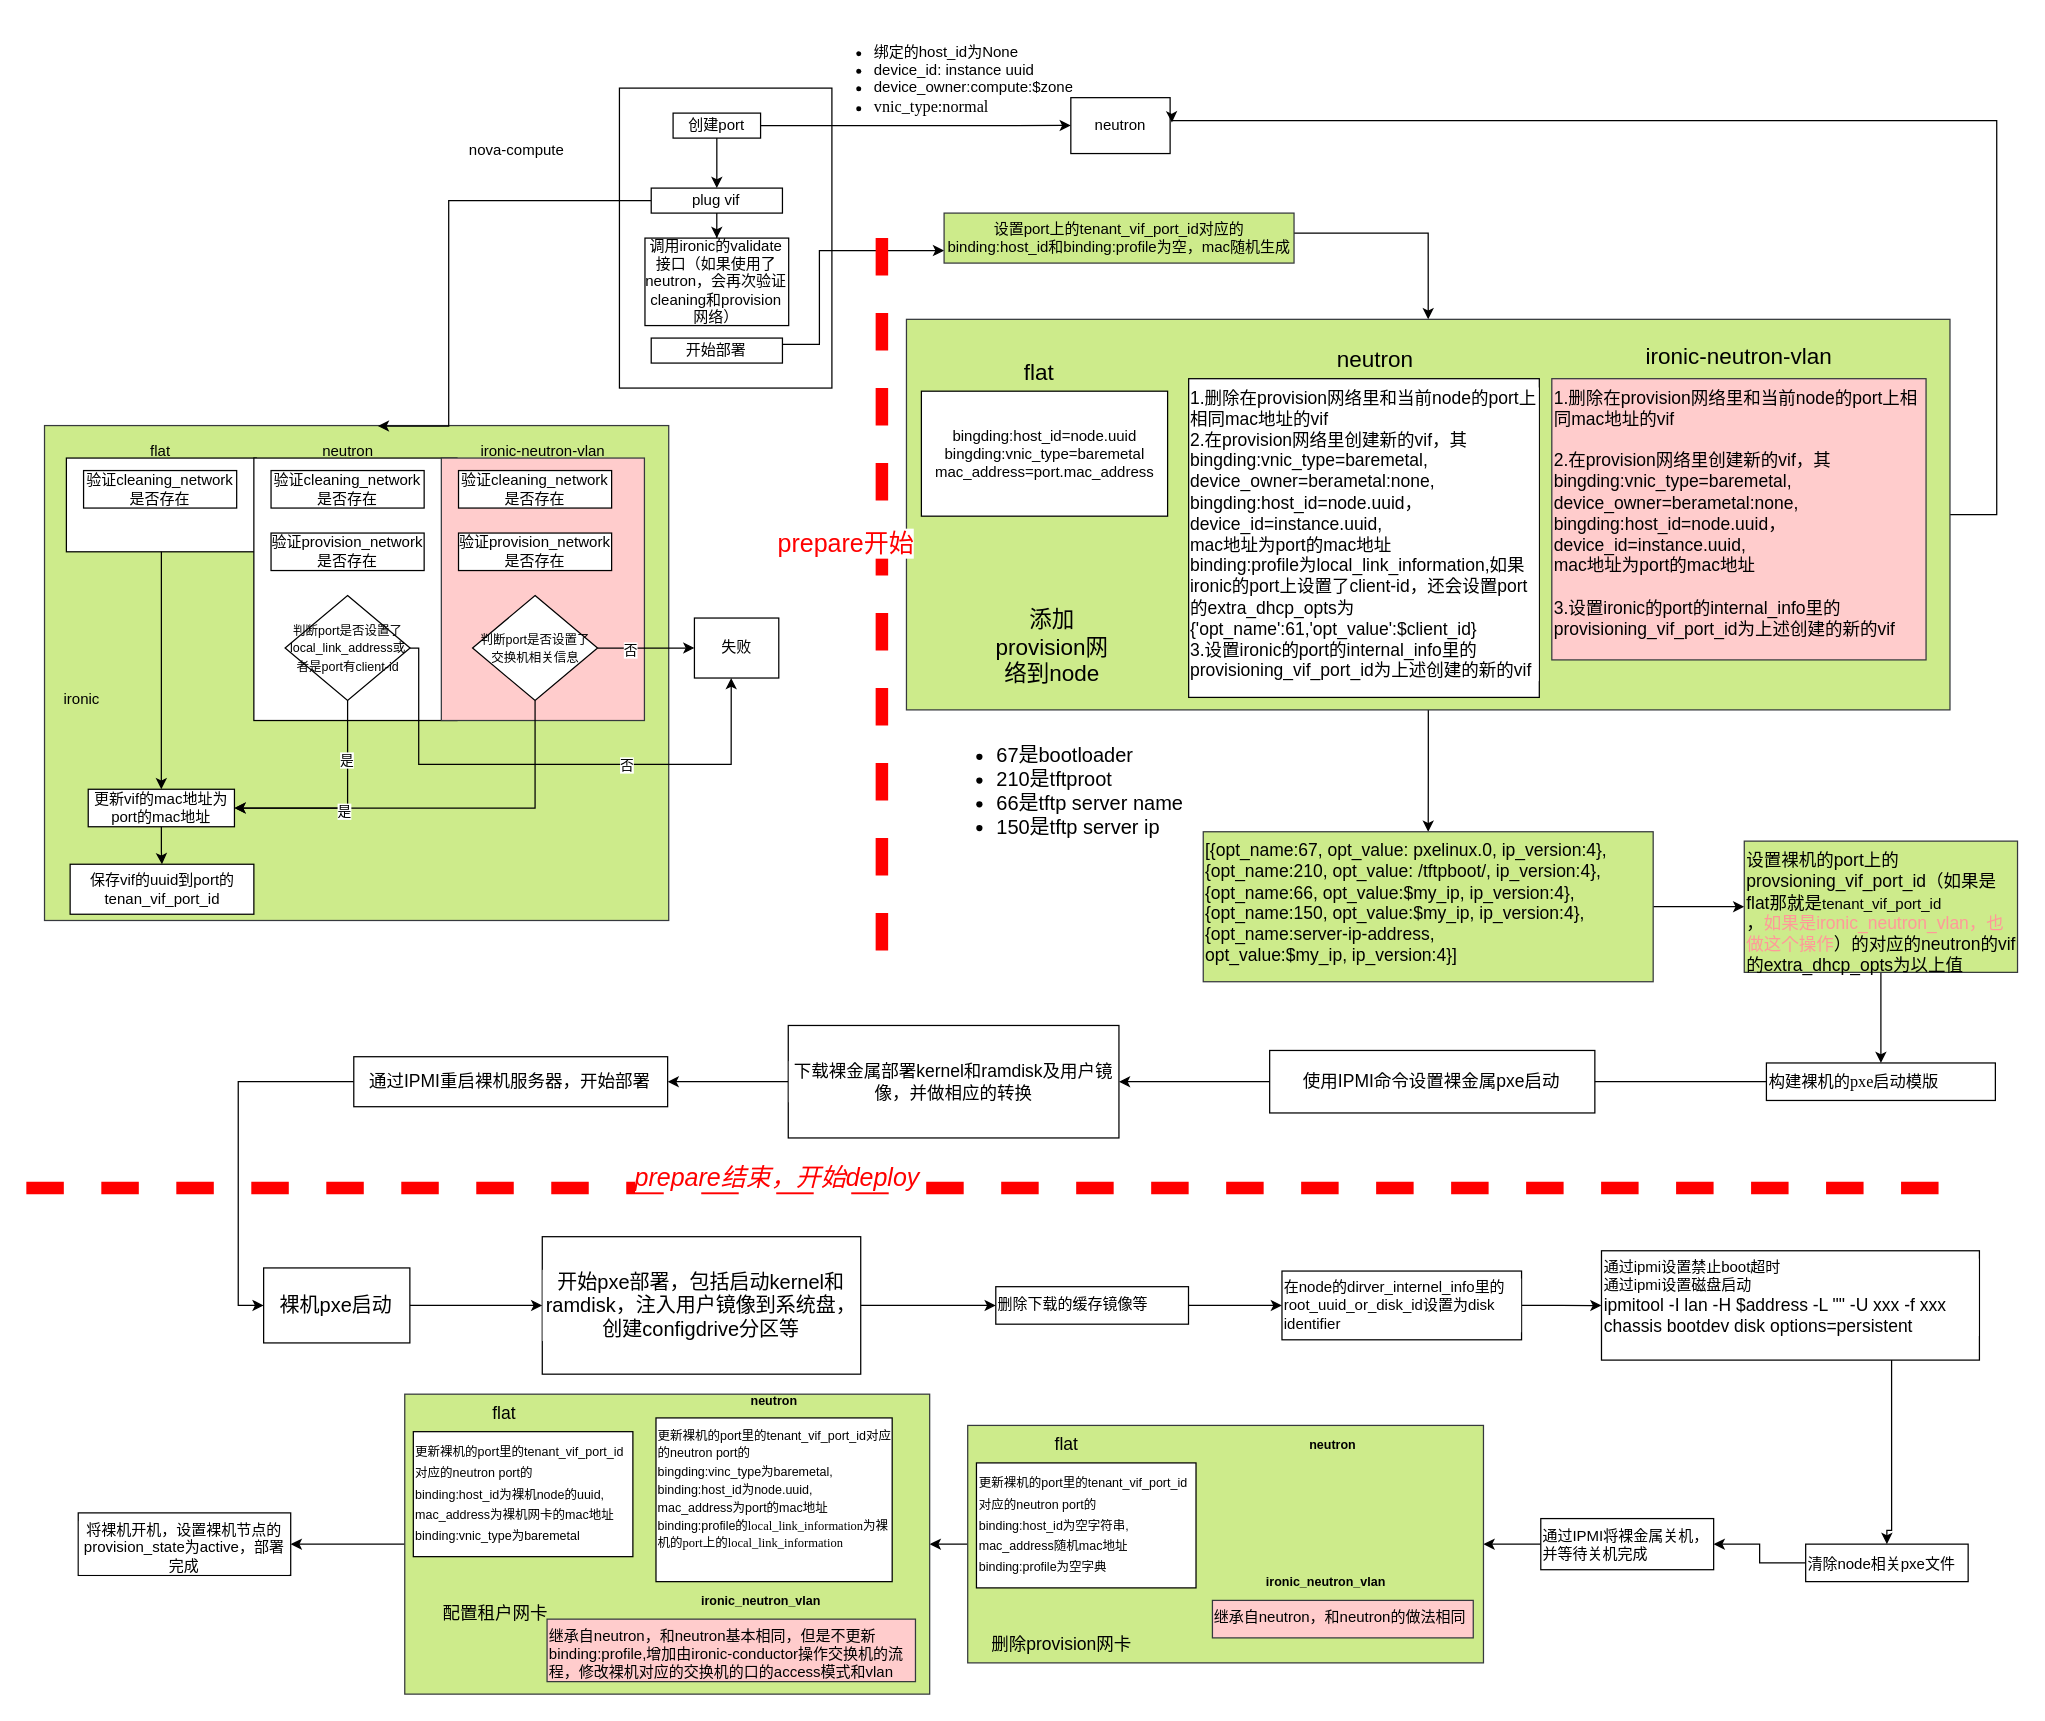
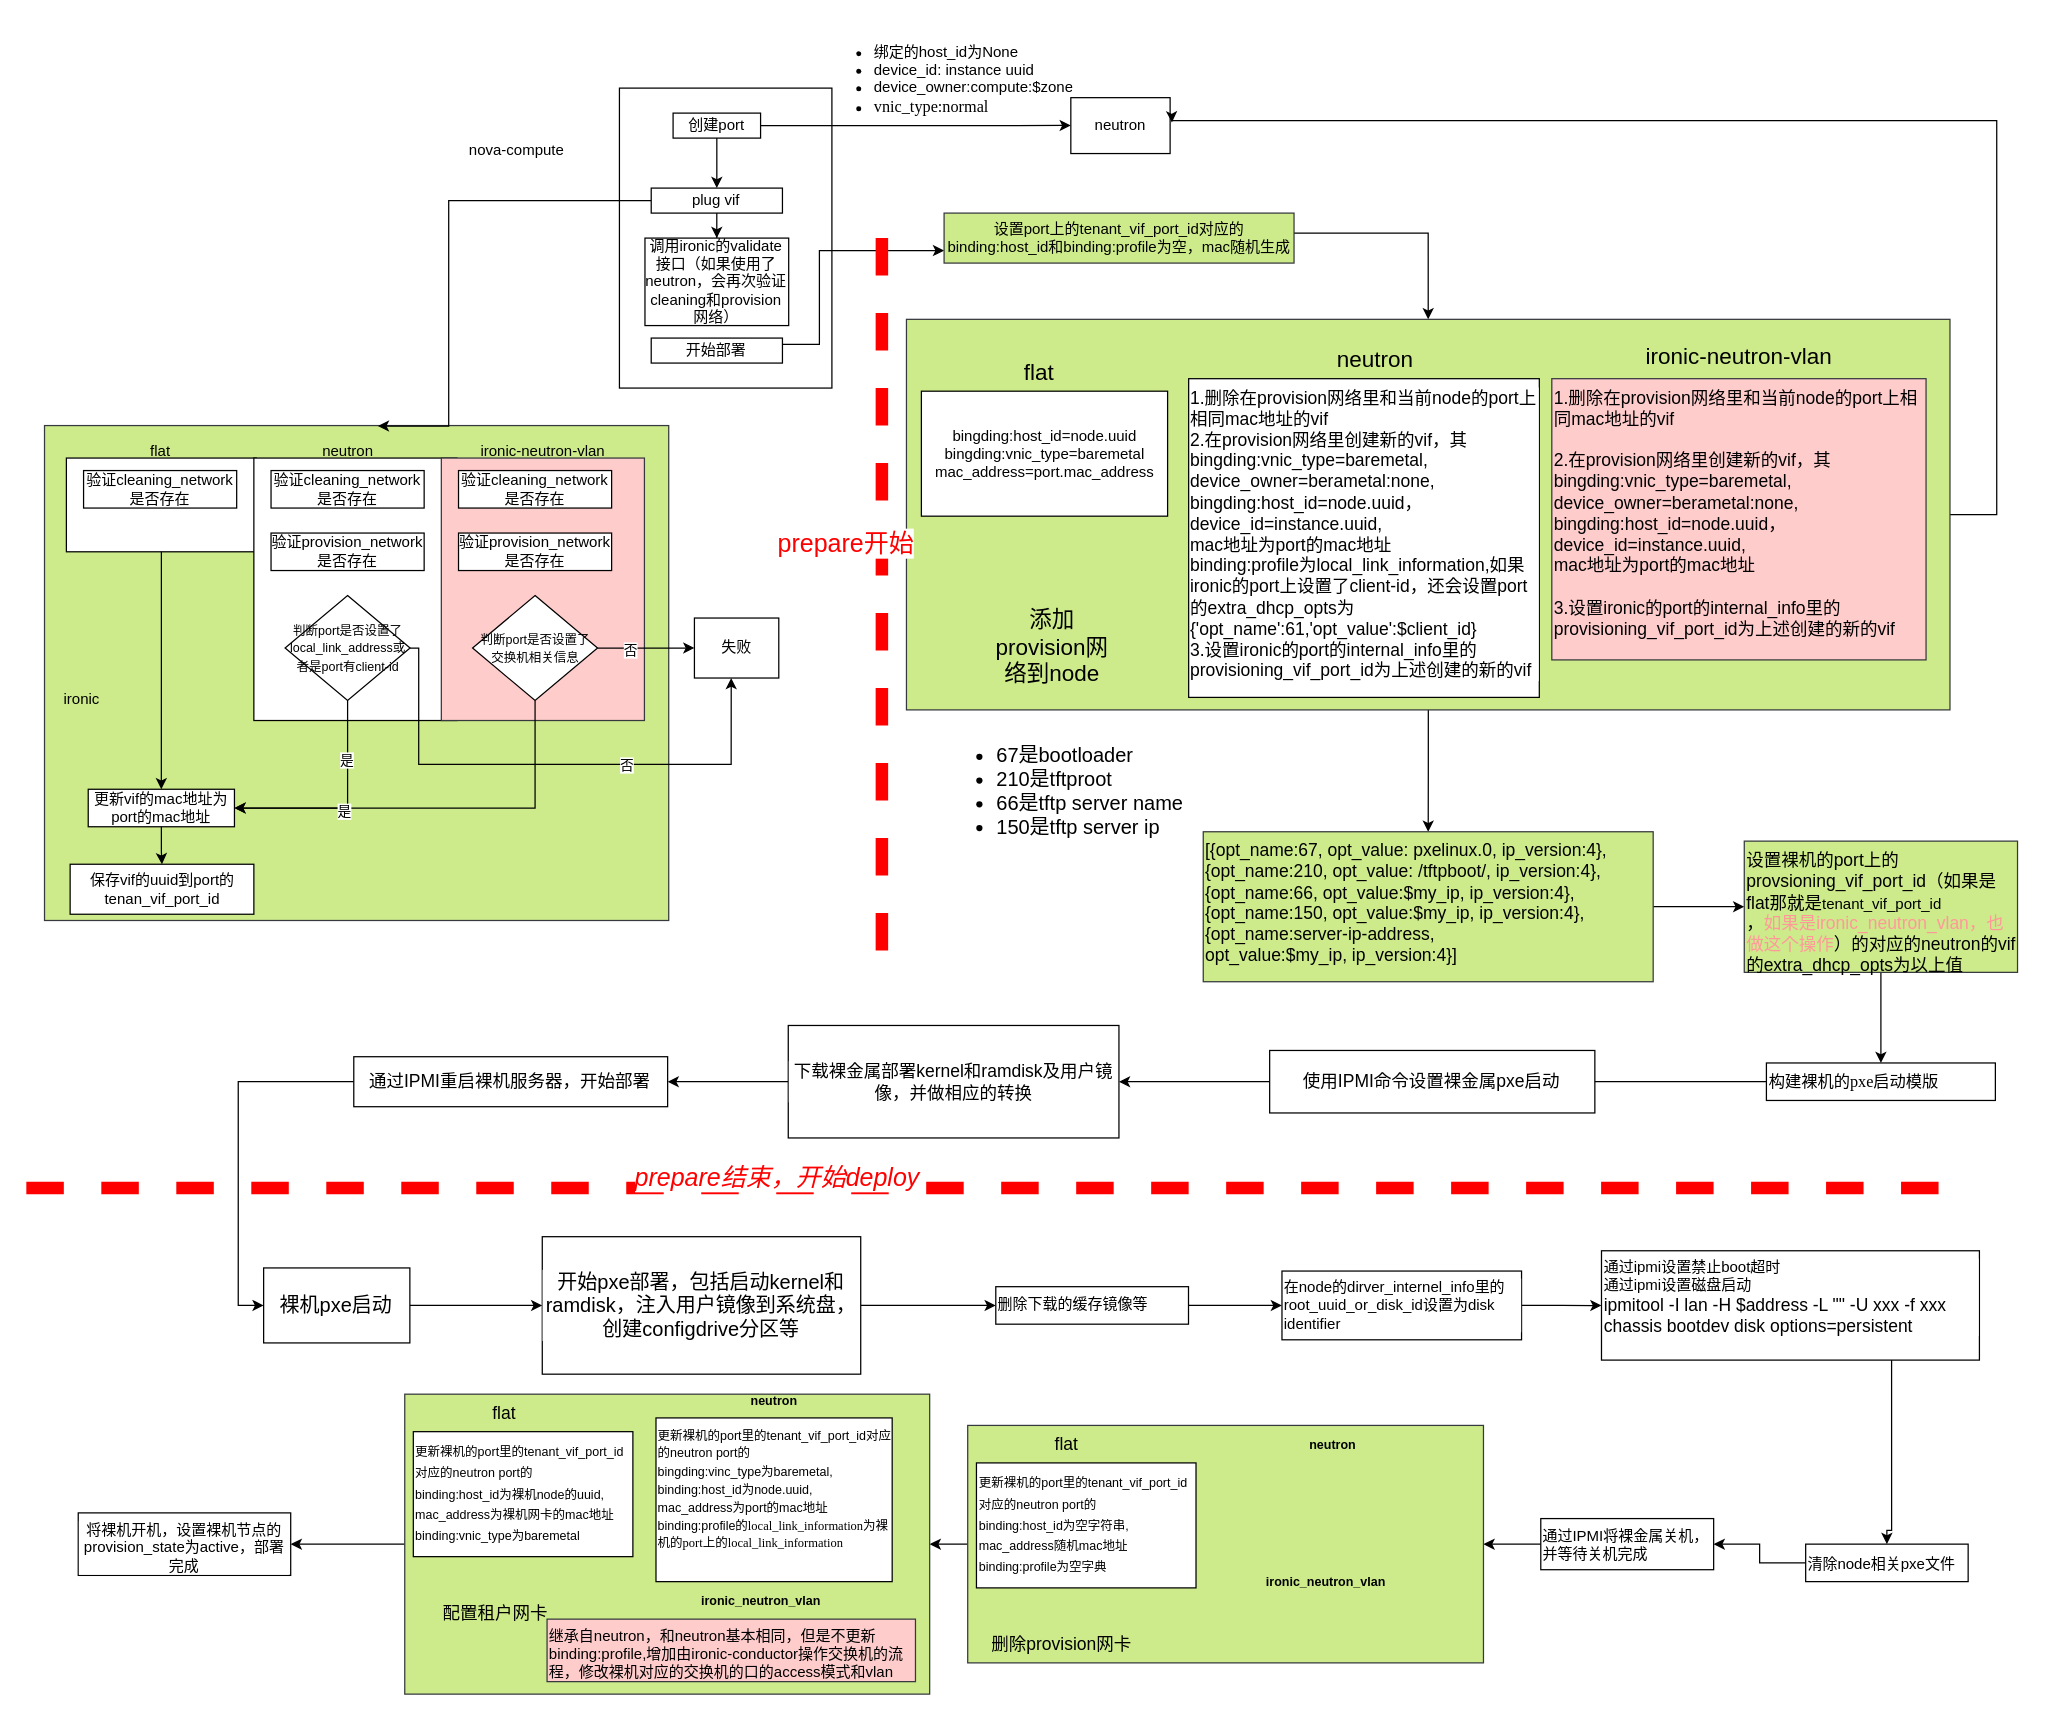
node "继承自neutron，和neutron的做法相同": removed
